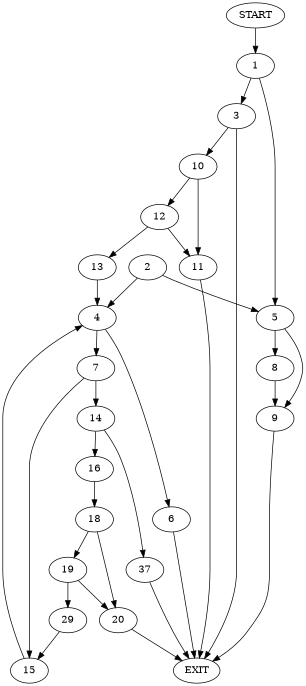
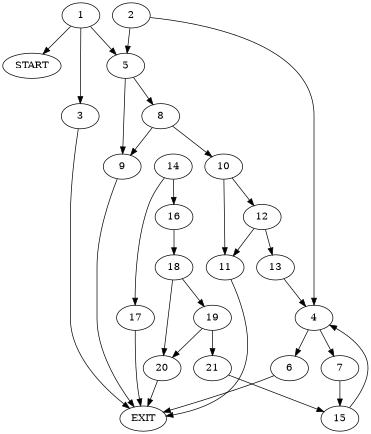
edge "START" -> "1": reversed
edge "3" -> "10": now "8" -> "10"
edge "7" -> "14": removed
node "37": label "37" -> "17"
node "29": label "29" -> "21"
